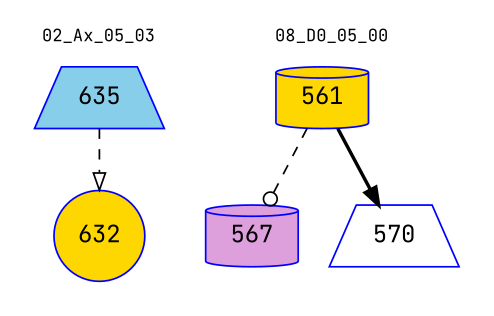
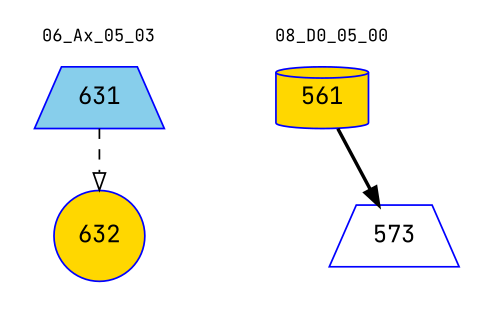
cluster "02_Ax_05_03": label "02_Ax_05_03" -> "06_Ax_05_03"
node "635": label "635" -> "631"
node "567": removed
node "570": label "570" -> "573"
